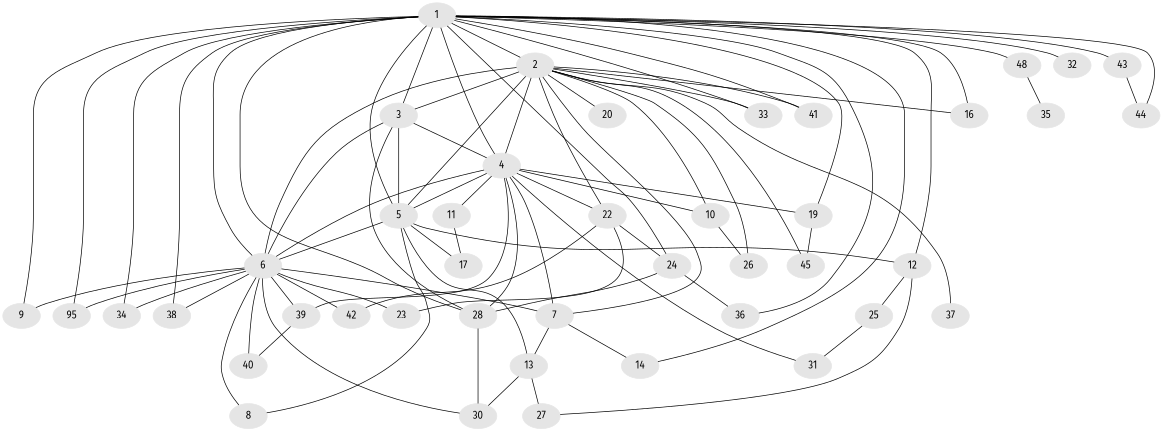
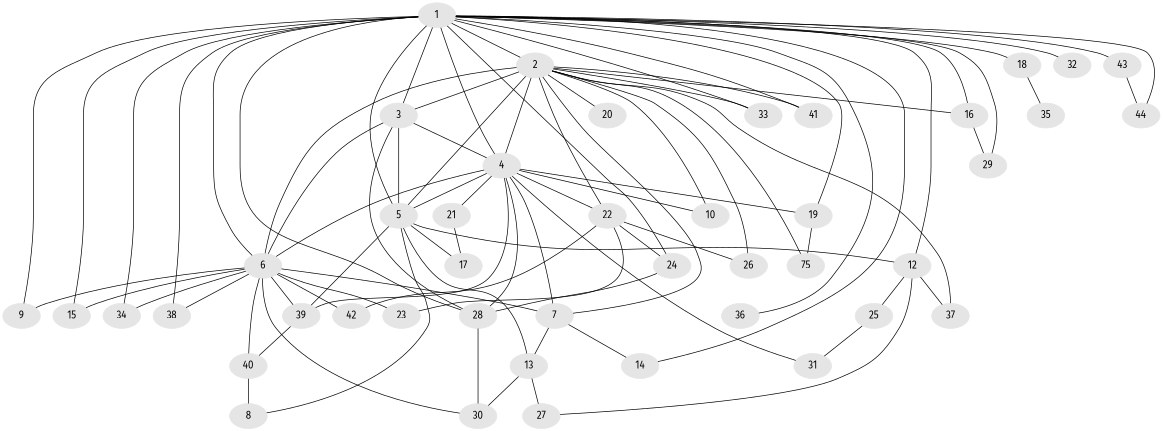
node "48": label "48" -> "18"
node "29": added
node "11": label "11" -> "21"
edge "5" -- "6": now "5" -- "39"
edge "10" -- "26": now "22" -- "26"
node "45": label "45" -> "75"
edge "24" -- "36": removed
edge "12" -- "37": added
node "95": label "95" -> "15"
edge "6" -- "8": now "40" -- "8"
